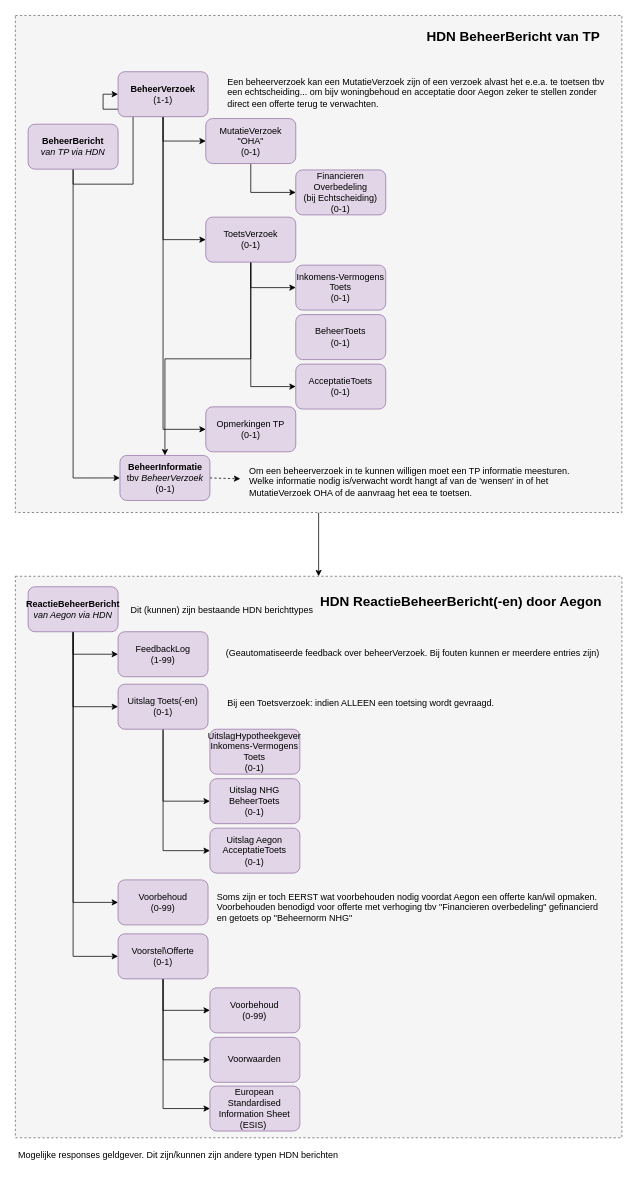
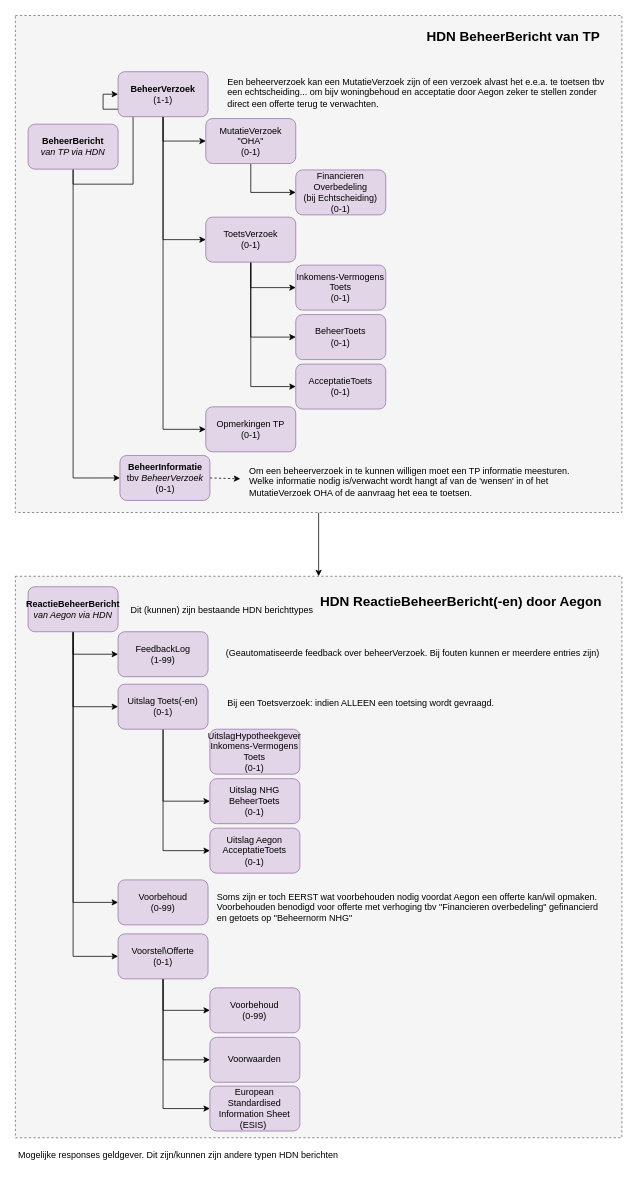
edge "ToetsVerzoek (0-1)" -> "BeheerInformatie tbv BeheerVerzoek (0-1)": now "ToetsVerzoek (0-1)" -> "BeheerToets (0-1)"
